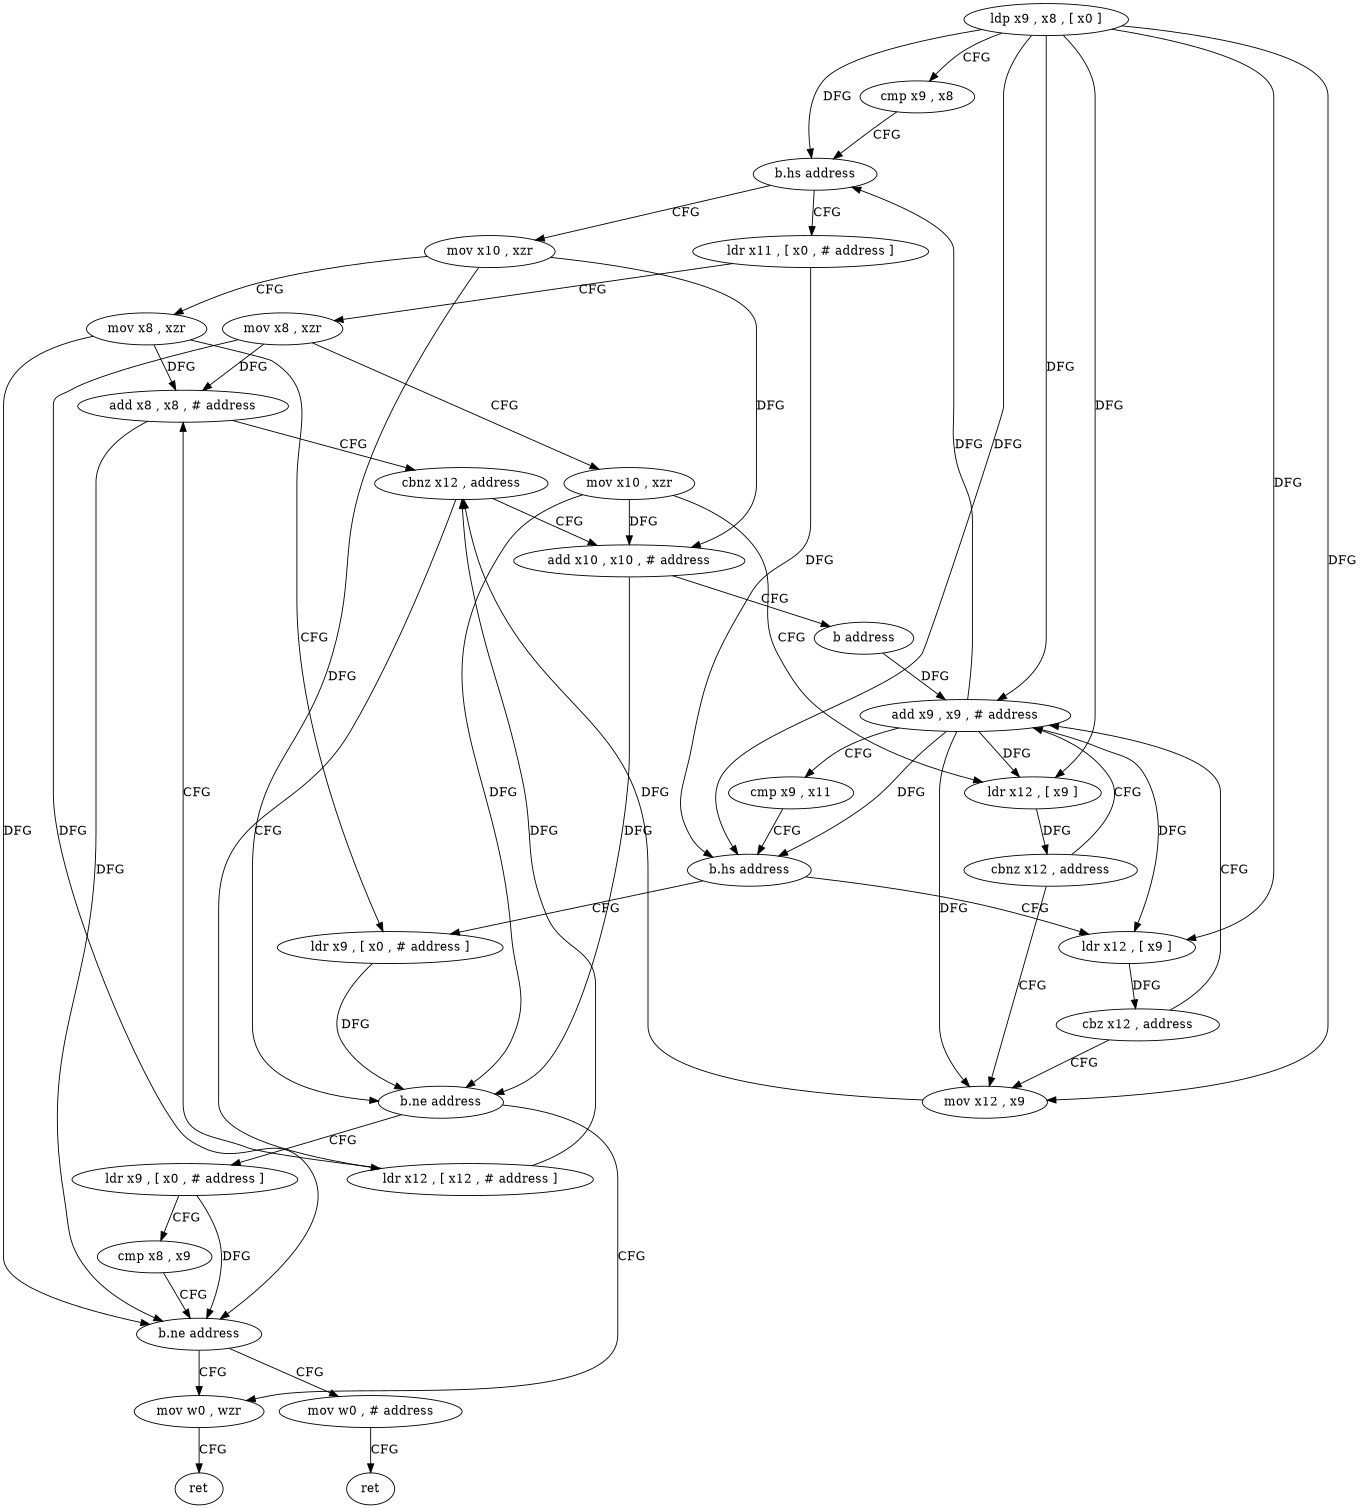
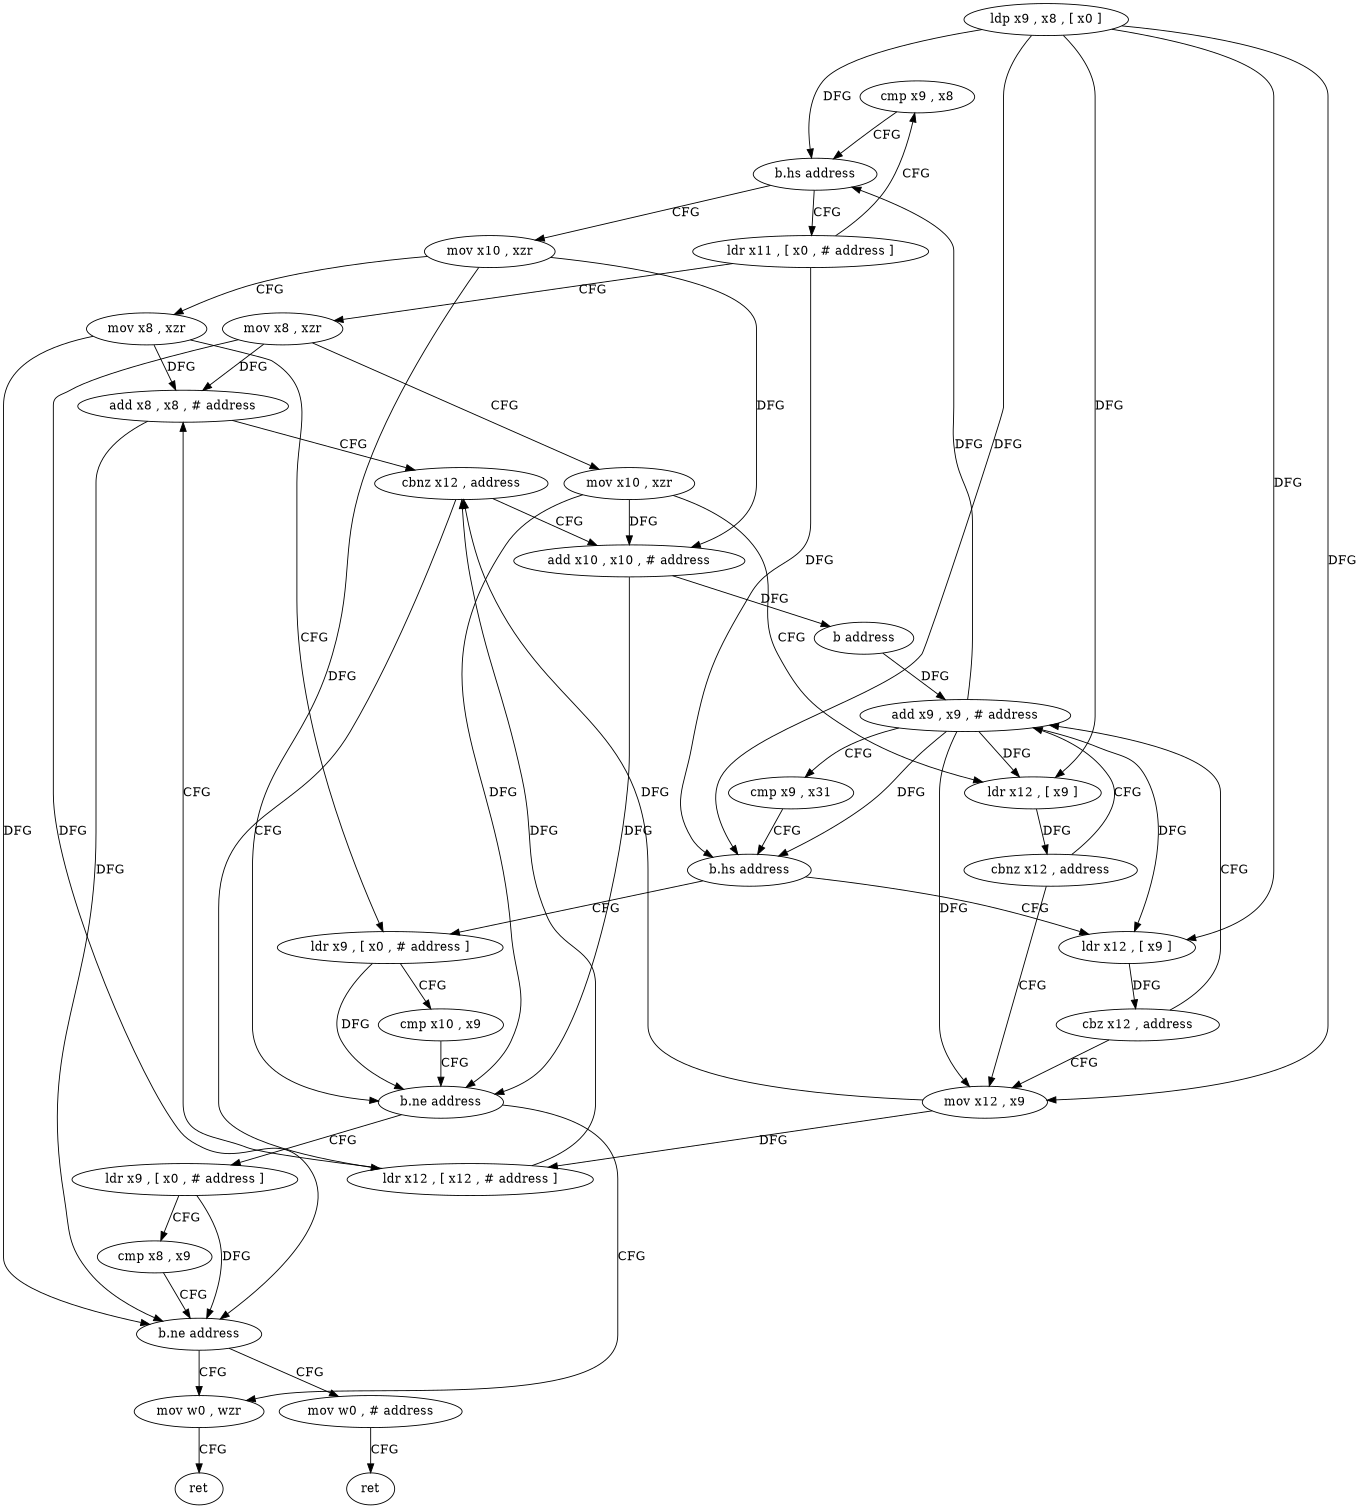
edge "ldp x9 , x8 , [ x0 ]" -> "cmp x9 , x8": now "ldr x11 , [ x0 , # address ]" -> "cmp x9 , x8"
edge "ldp x9 , x8 , [ x0 ]" -> "add x9 , x9 , # address": removed, label "DFG"
edge "add x10 , x10 , # address" -> "b address": label "CFG" -> "DFG"
node "cmp x9 , x11": label "cmp x9 , x11" -> "cmp x9 , x31"
node "cmp x10 , x9": added
edge "mov x12 , x9" -> "ldr x12 , [ x12 , # address ]": added, label "DFG"
